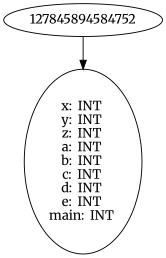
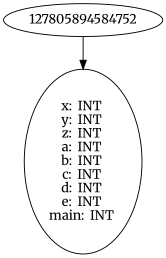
node "127845894584752": label "127845894584752" -> "127805894584752"
